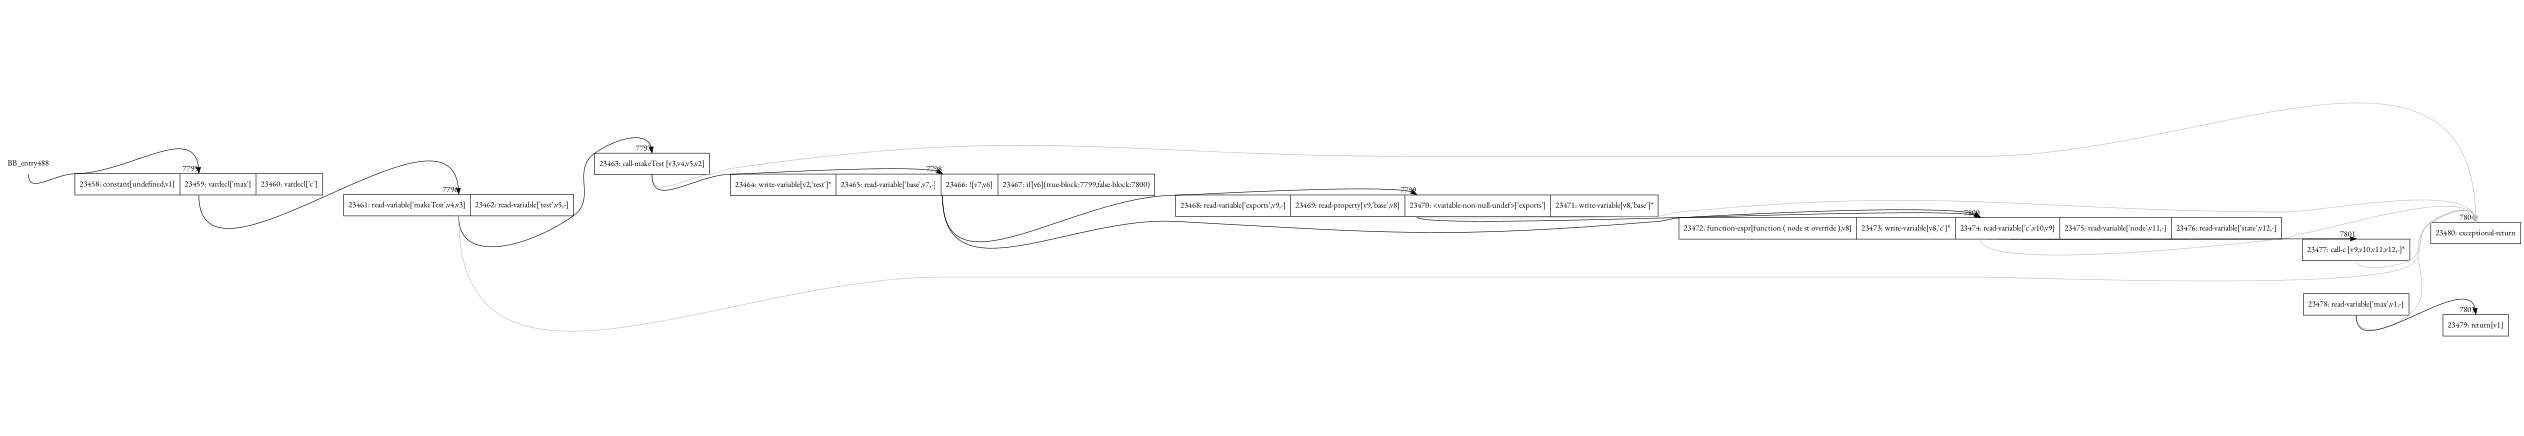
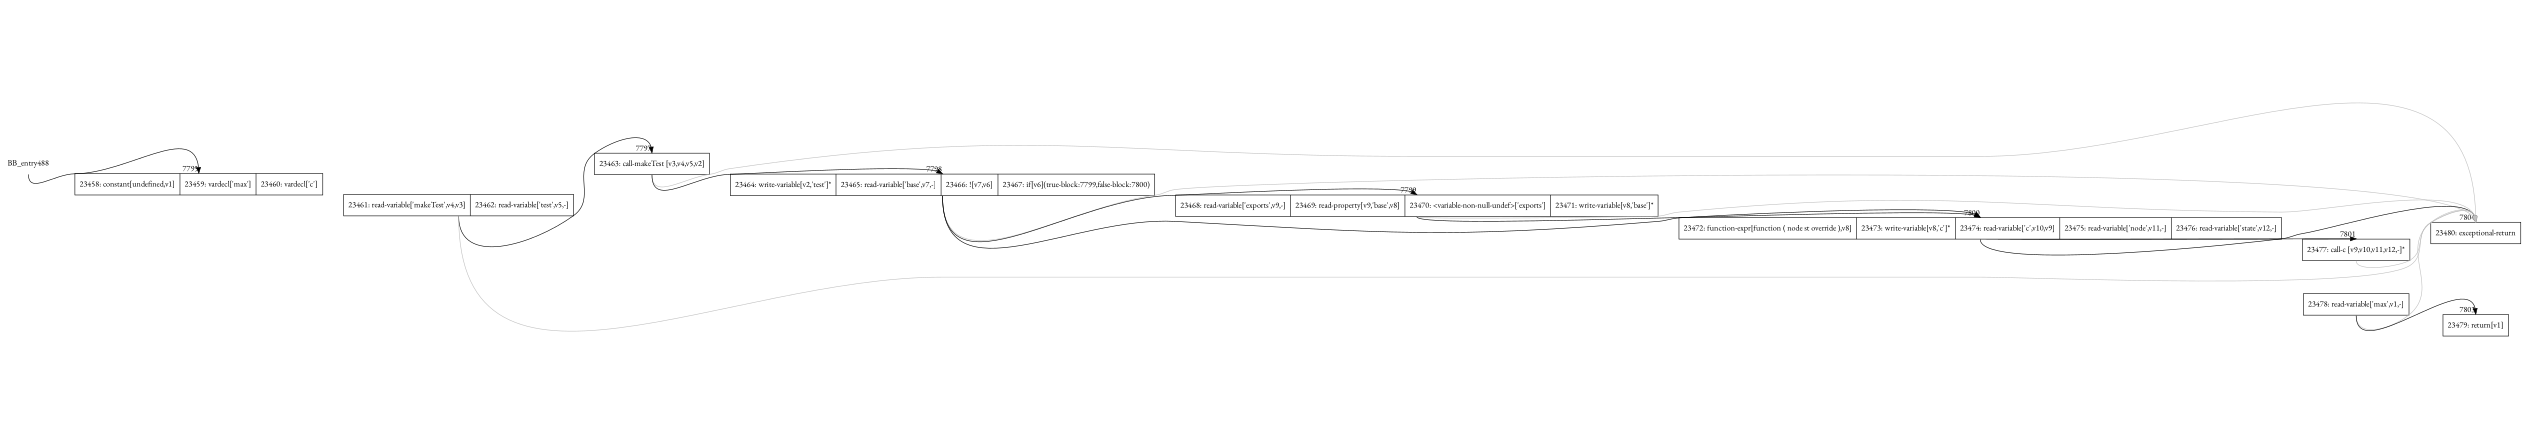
edge "23464: write-variable[v2,'test']*" -> "23480: exceptional-return": added
edge "23458: constant[undefined,v1]" -> "23461: read-variable['makeTest',v4,v3]": removed
edge "23472: function-expr[function ( node st override ),v8]" -> "23480: exceptional-return": color gray -> black
